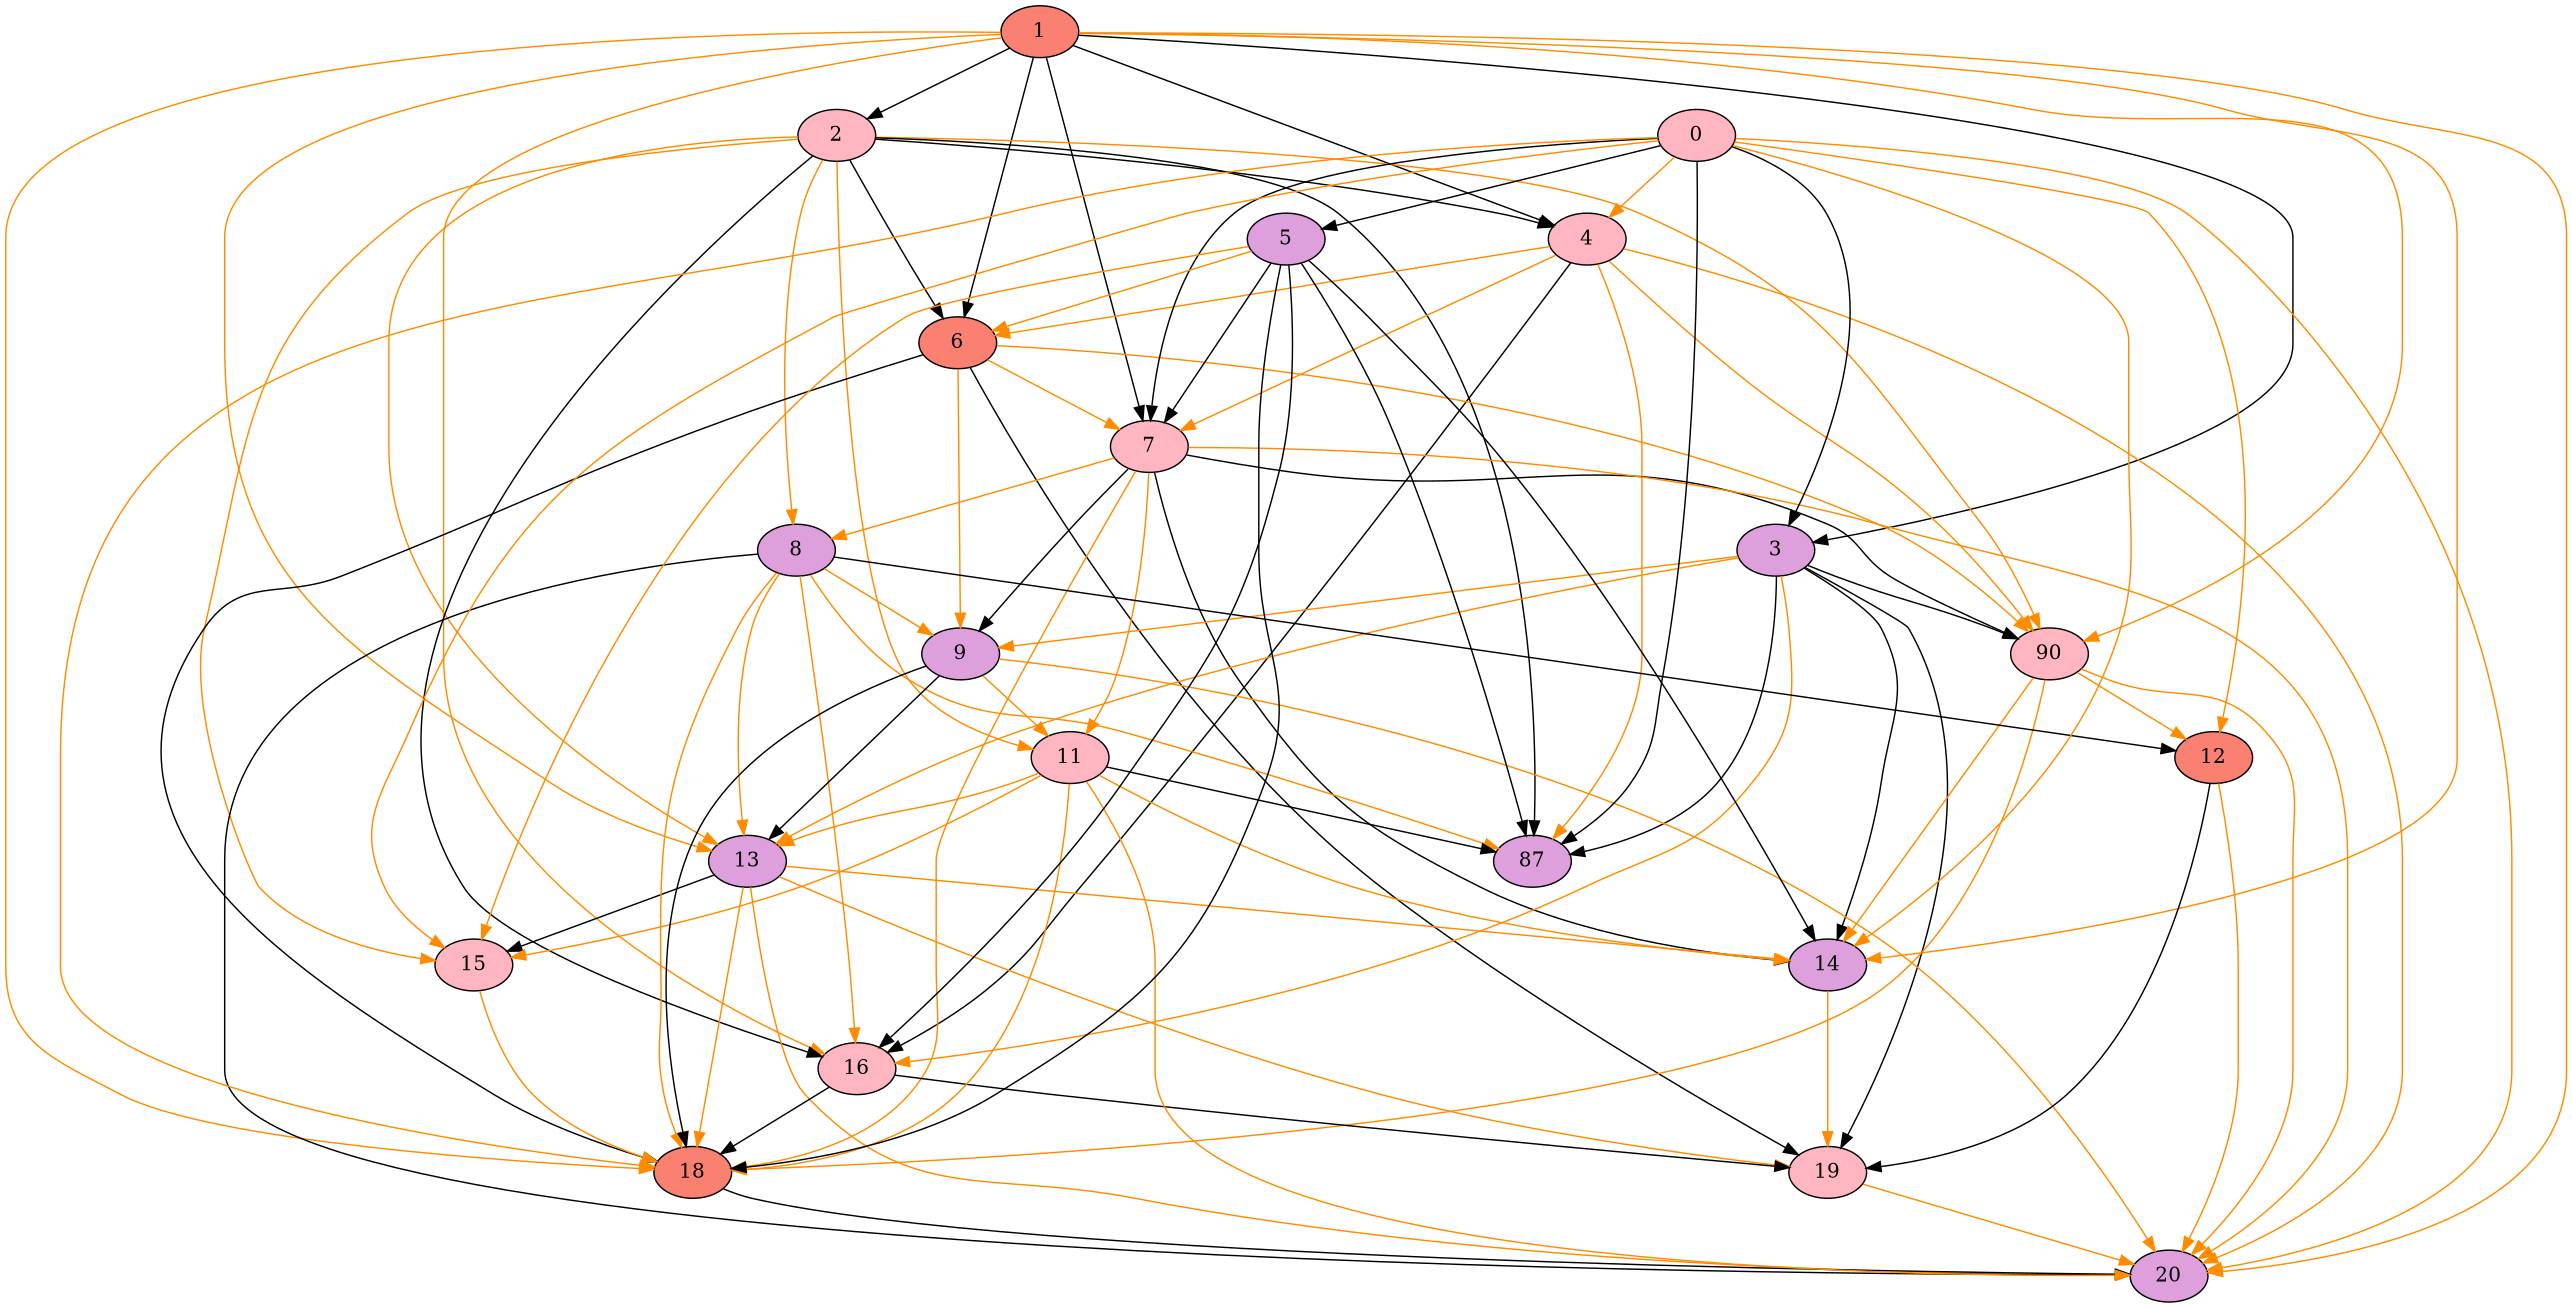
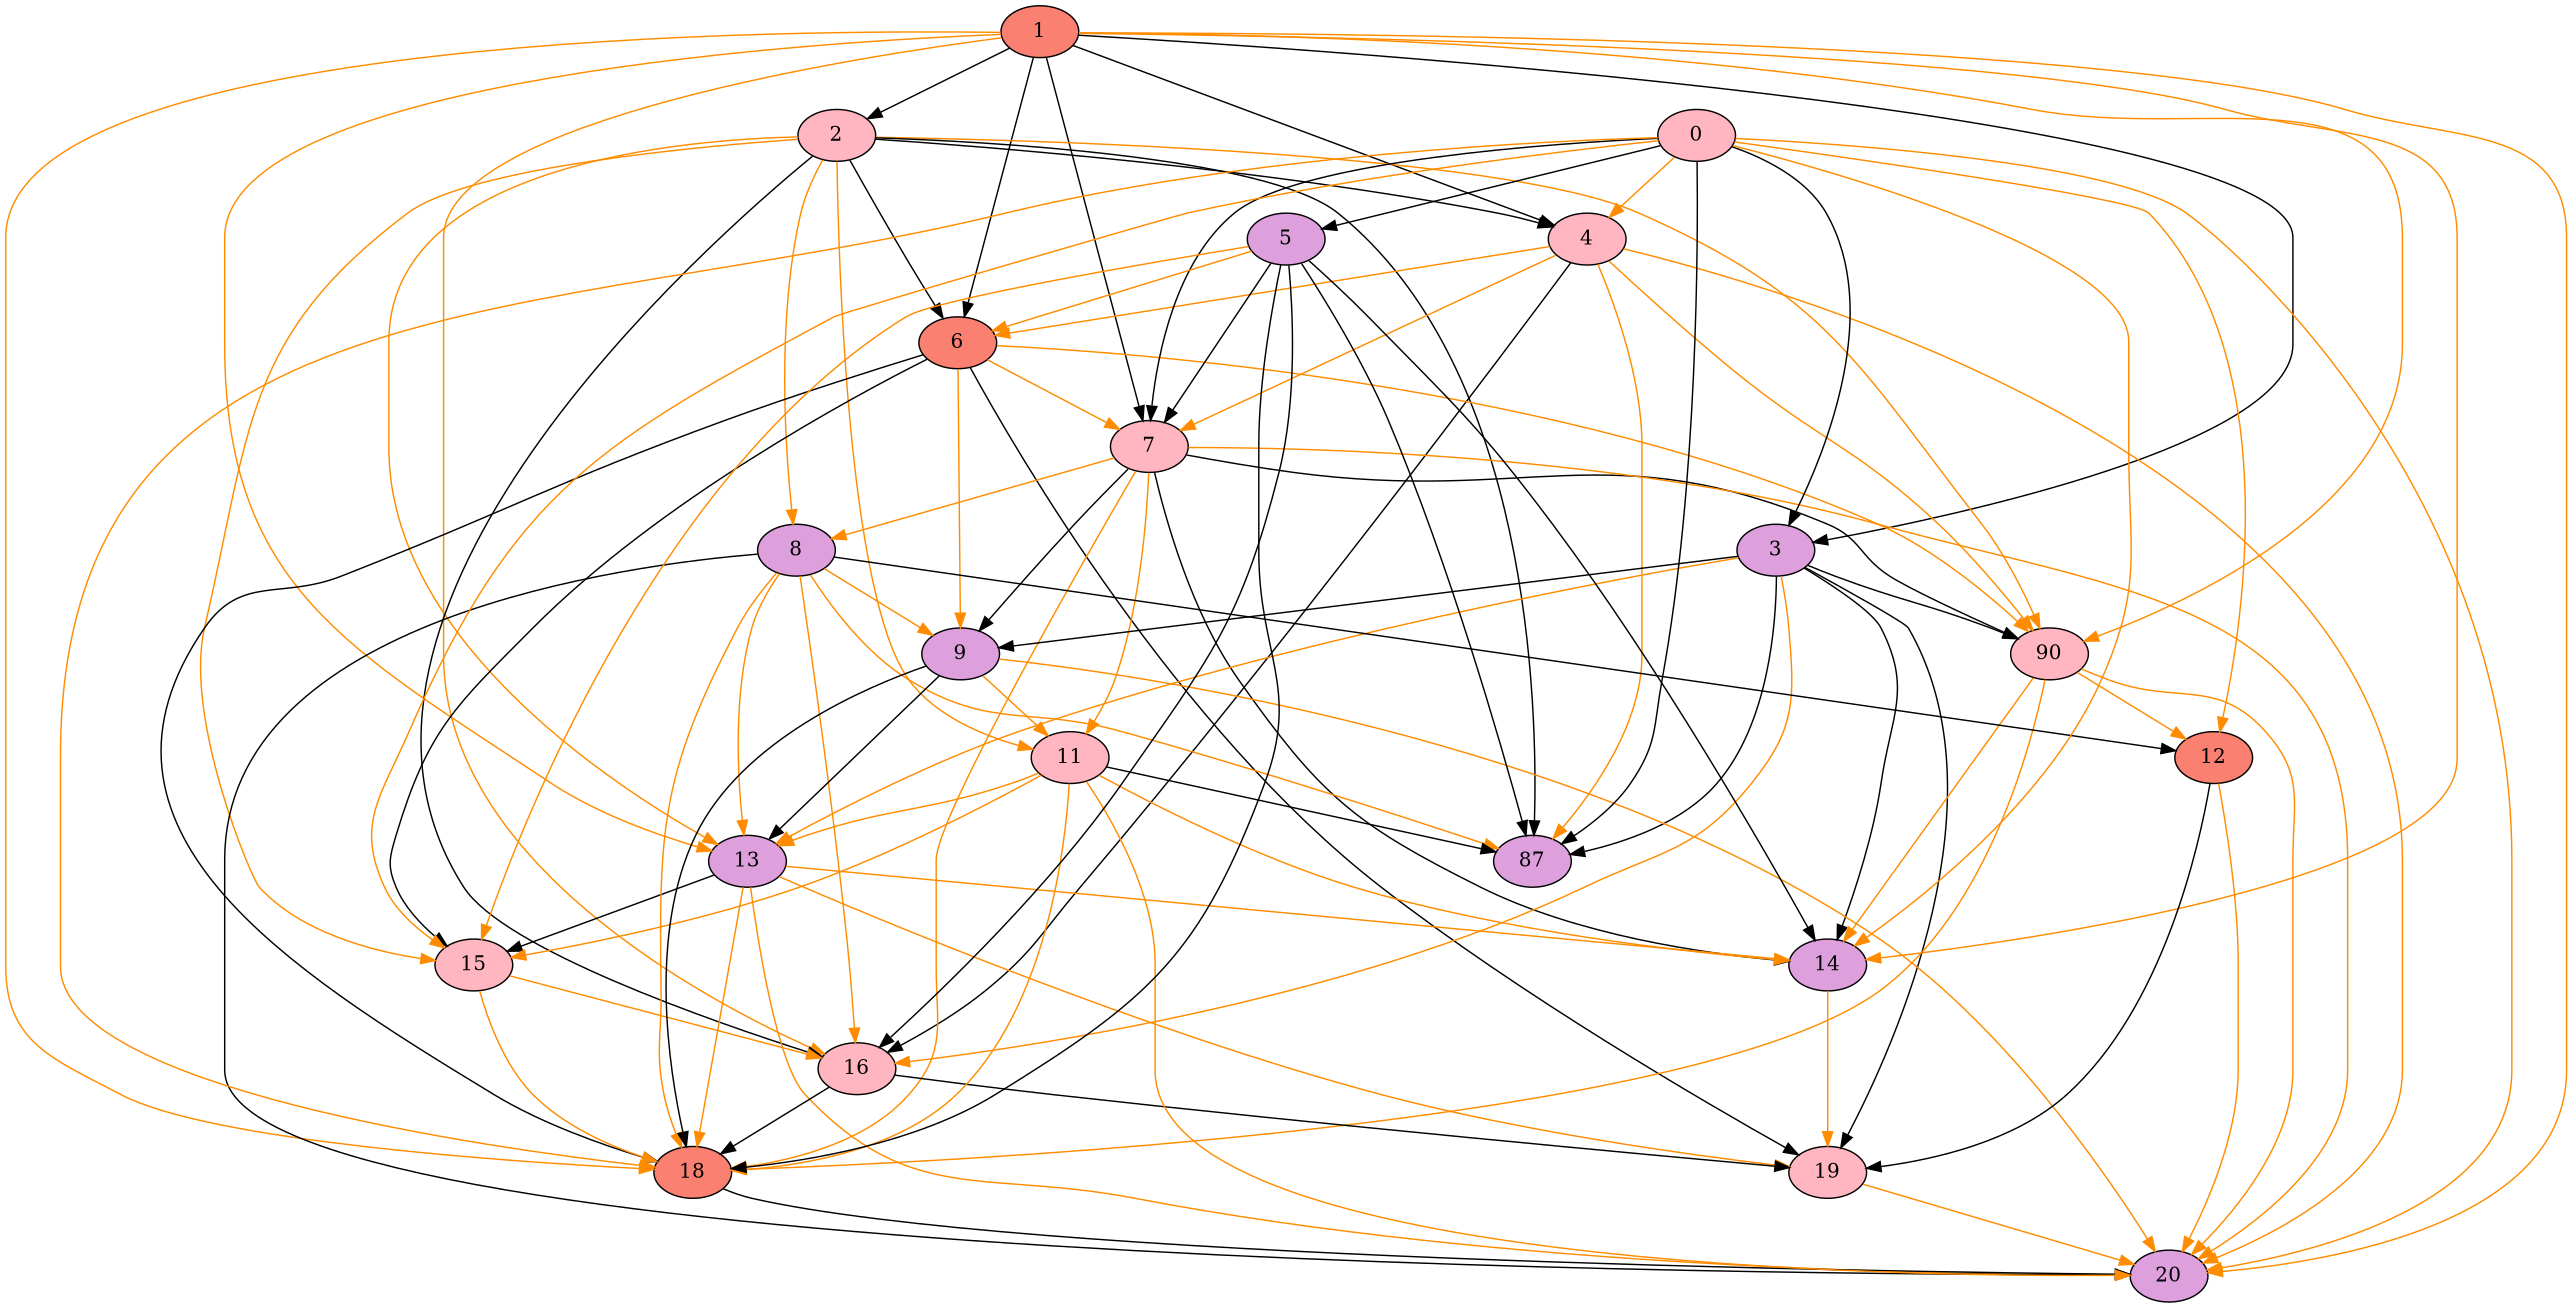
edge "3" -> "9": color darkorange -> black
edge "6" -> "15": added
edge "15" -> "16": added
